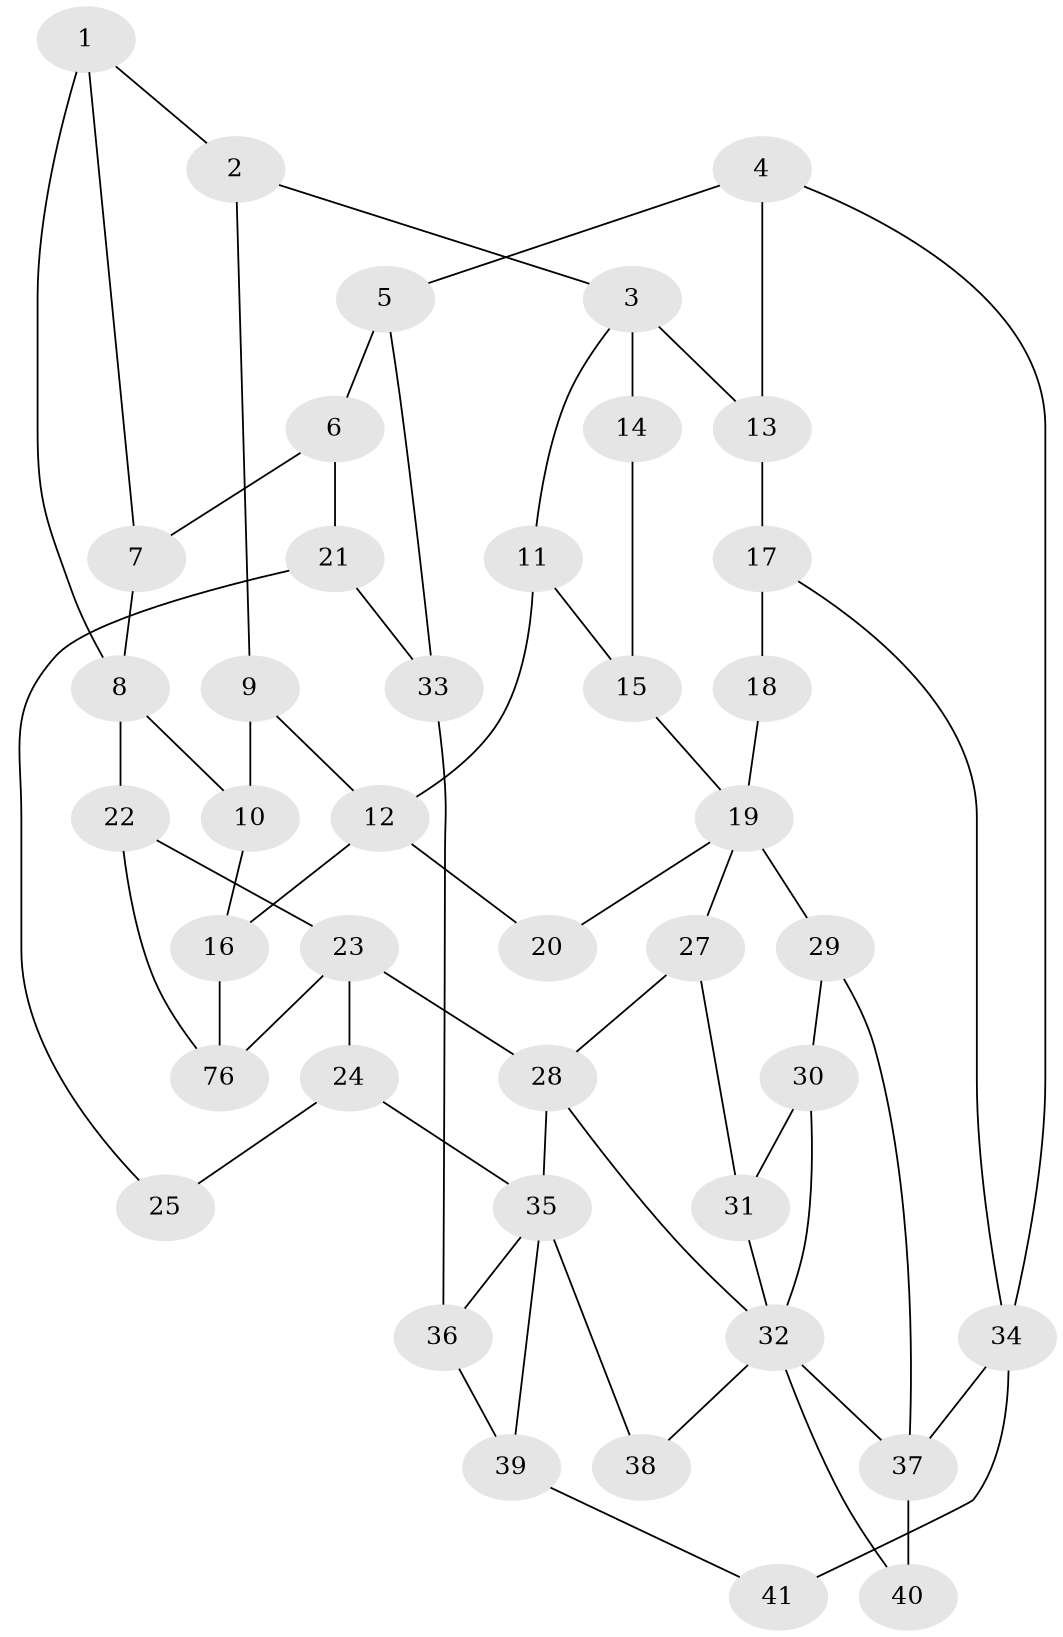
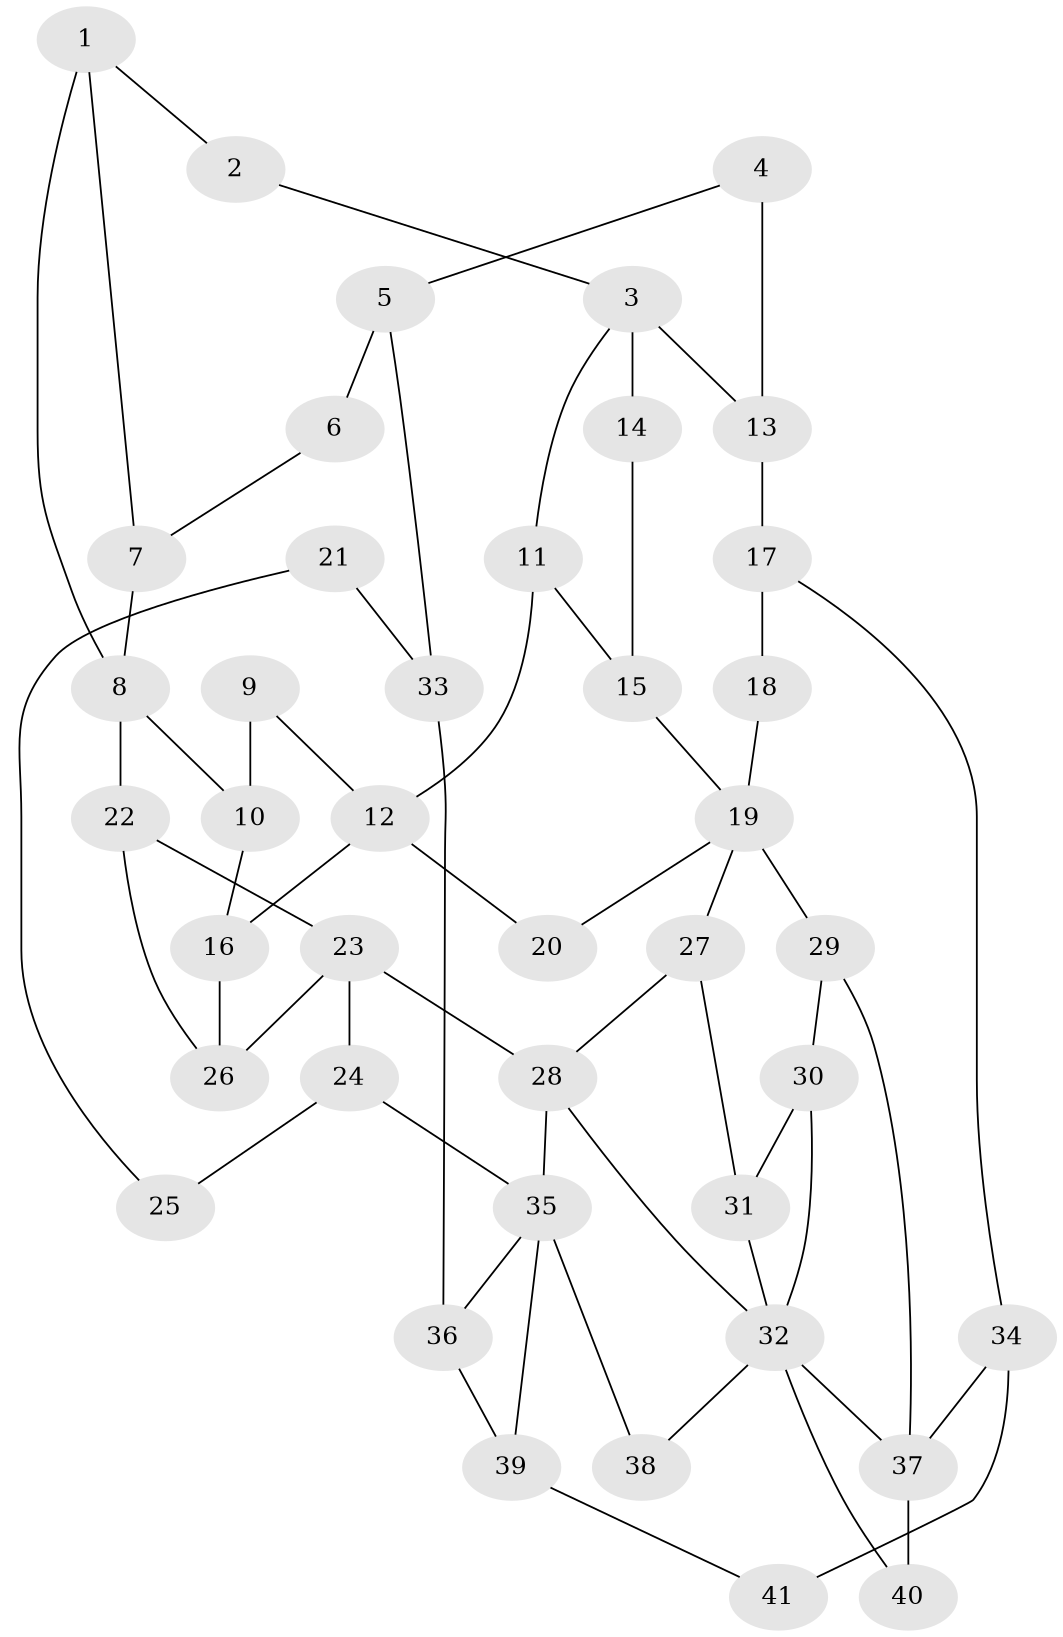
edge "2" -- "9": removed
edge "6" -- "21": removed
edge "4" -- "34": removed
node "76": label "76" -> "26"
